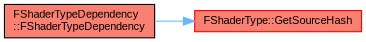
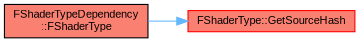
node "FShaderTypeDependency ::FShaderTypeDependency": label "FShaderTypeDependency ::FShaderTypeDependency" -> "FShaderTypeDependency ::FShaderType"
